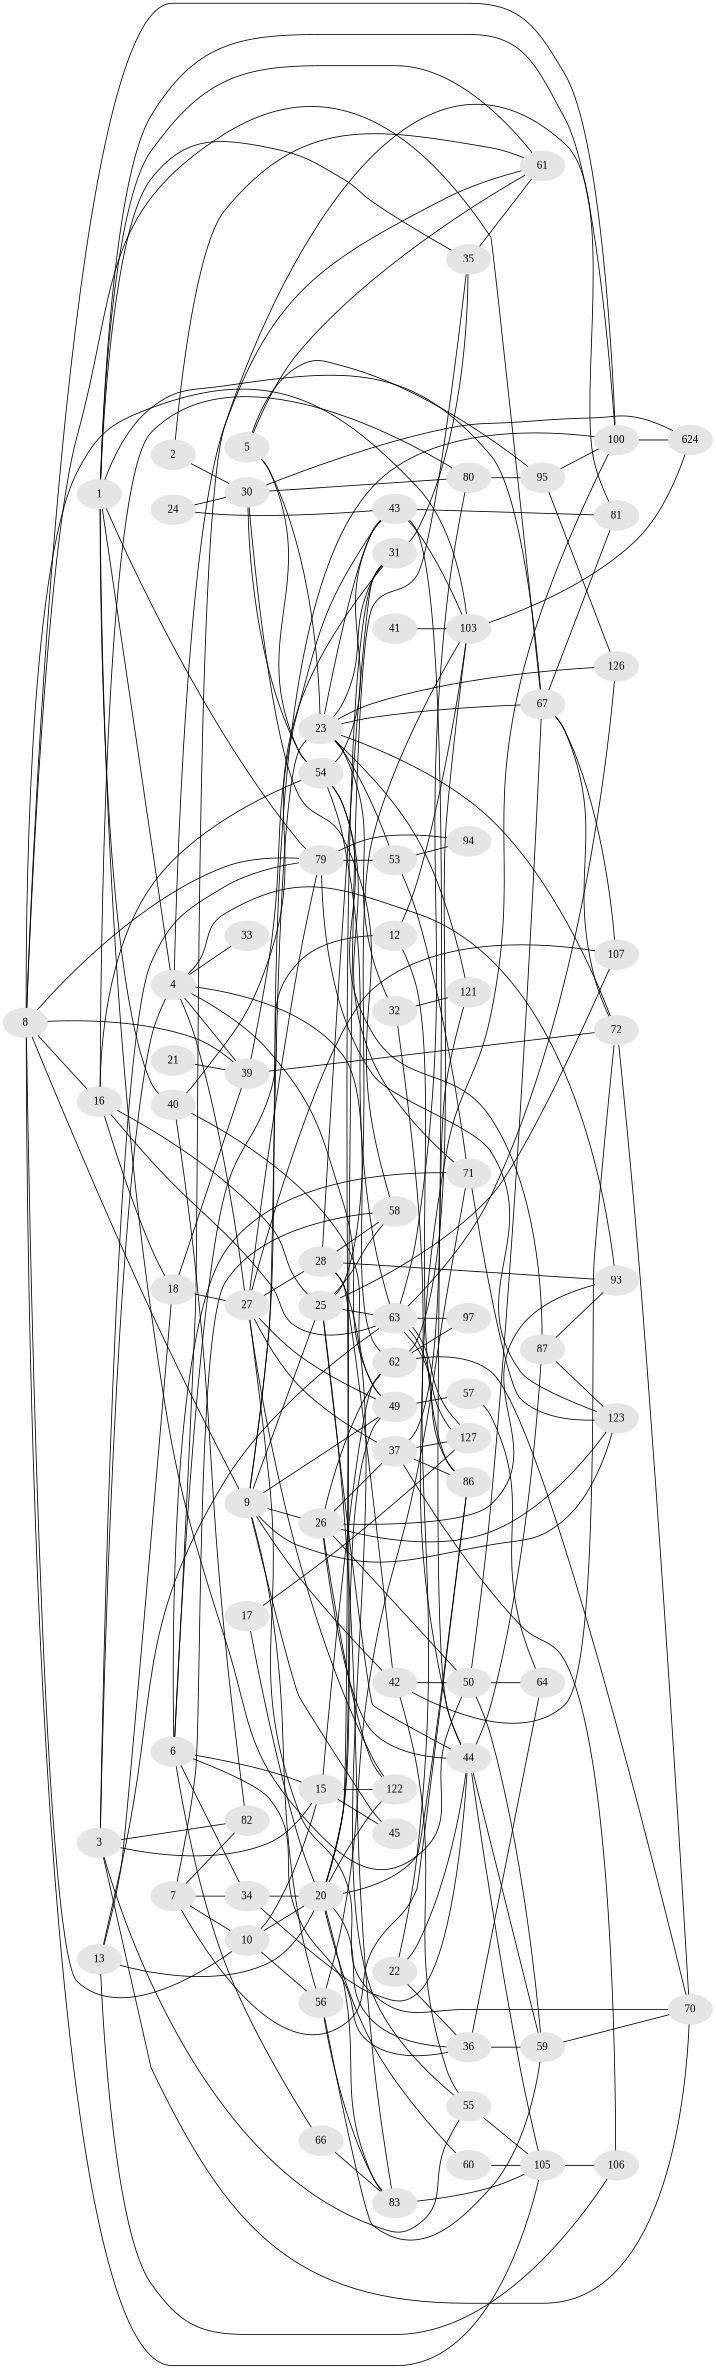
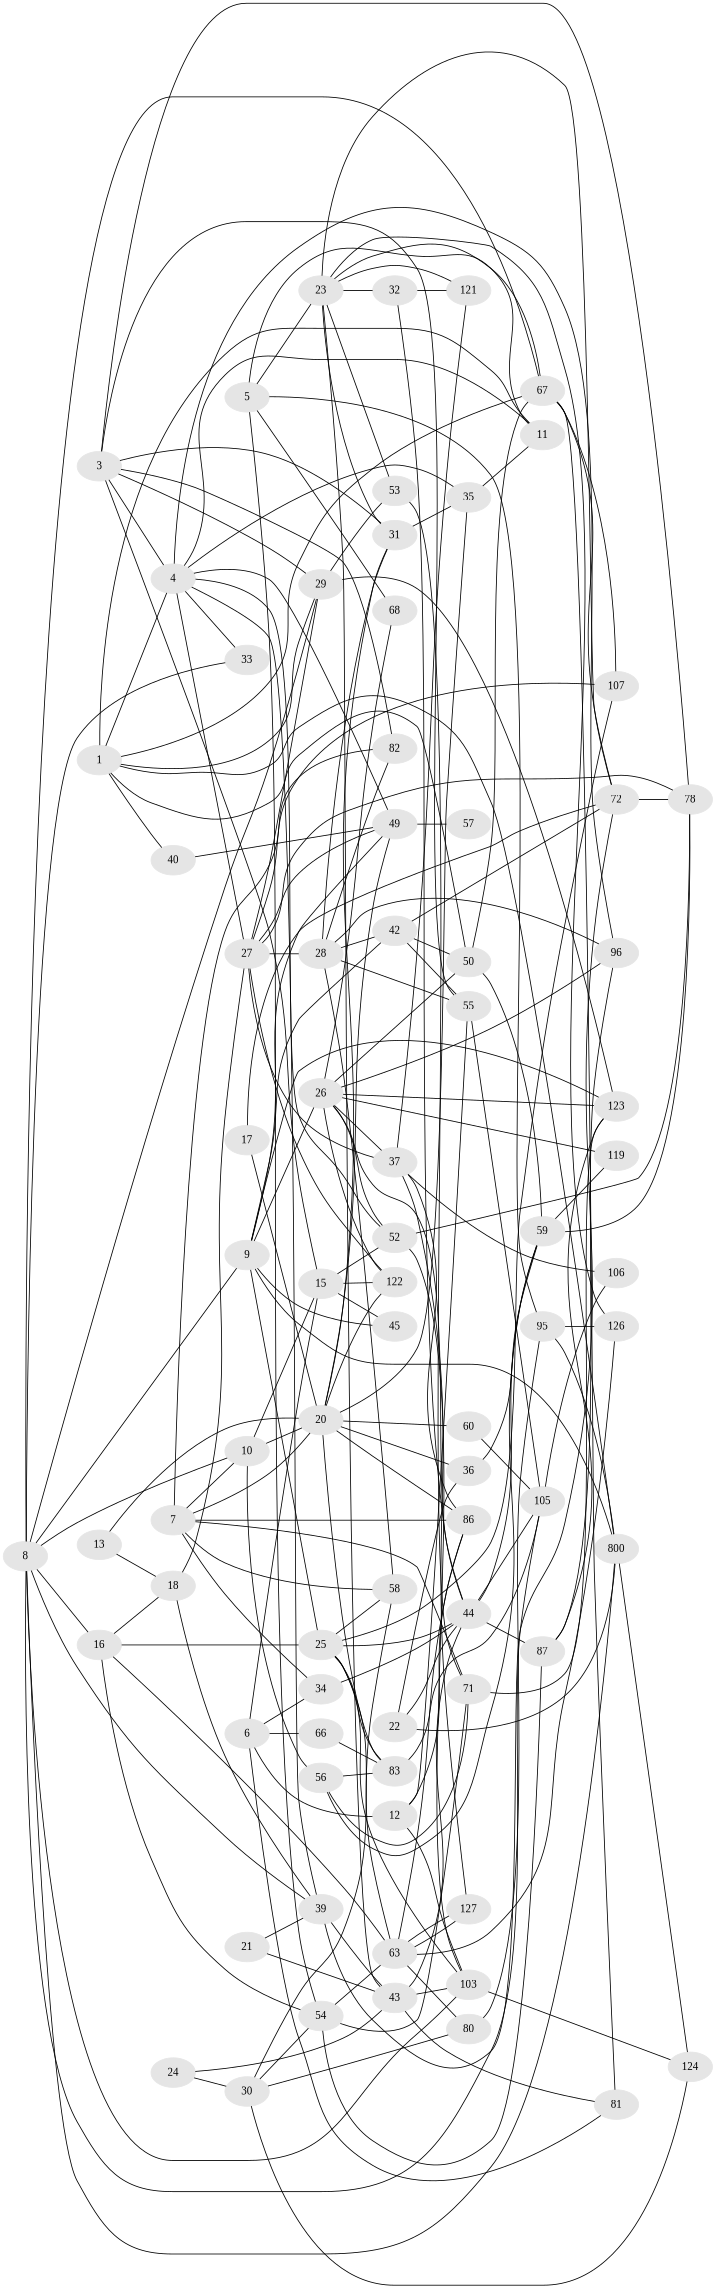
edge "35" -- "1": now "35" -- "4"
node "61": label "61" -> "11"
node "100": label "100" -> "800"
node "624": label "624" -> "124"
node "2": removed
edge "80" -- "16": removed
node "68": added
node "41": removed
edge "43" -- "54": now "43" -- "21"
edge "31" -- "40": now "31" -- "3"
node "94": removed
node "79": label "79" -> "29"
edge "33" -- "8": added
edge "23" -- "9": removed
node "119": added
node "93": label "93" -> "96"
node "97": removed
node "62": label "62" -> "52"
edge "55" -- "12": added
edge "71" -- "6": now "71" -- "7"
edge "40" -- "82": now "28" -- "82"
edge "127" -- "17": now "72" -- "17"
edge "63" -- "13": removed
node "64": removed
edge "9" -- "56": removed
edge "34" -- "20": now "7" -- "20"
edge "6" -- "36": removed
node "70": label "70" -> "78"
edge "13" -- "106": removed
